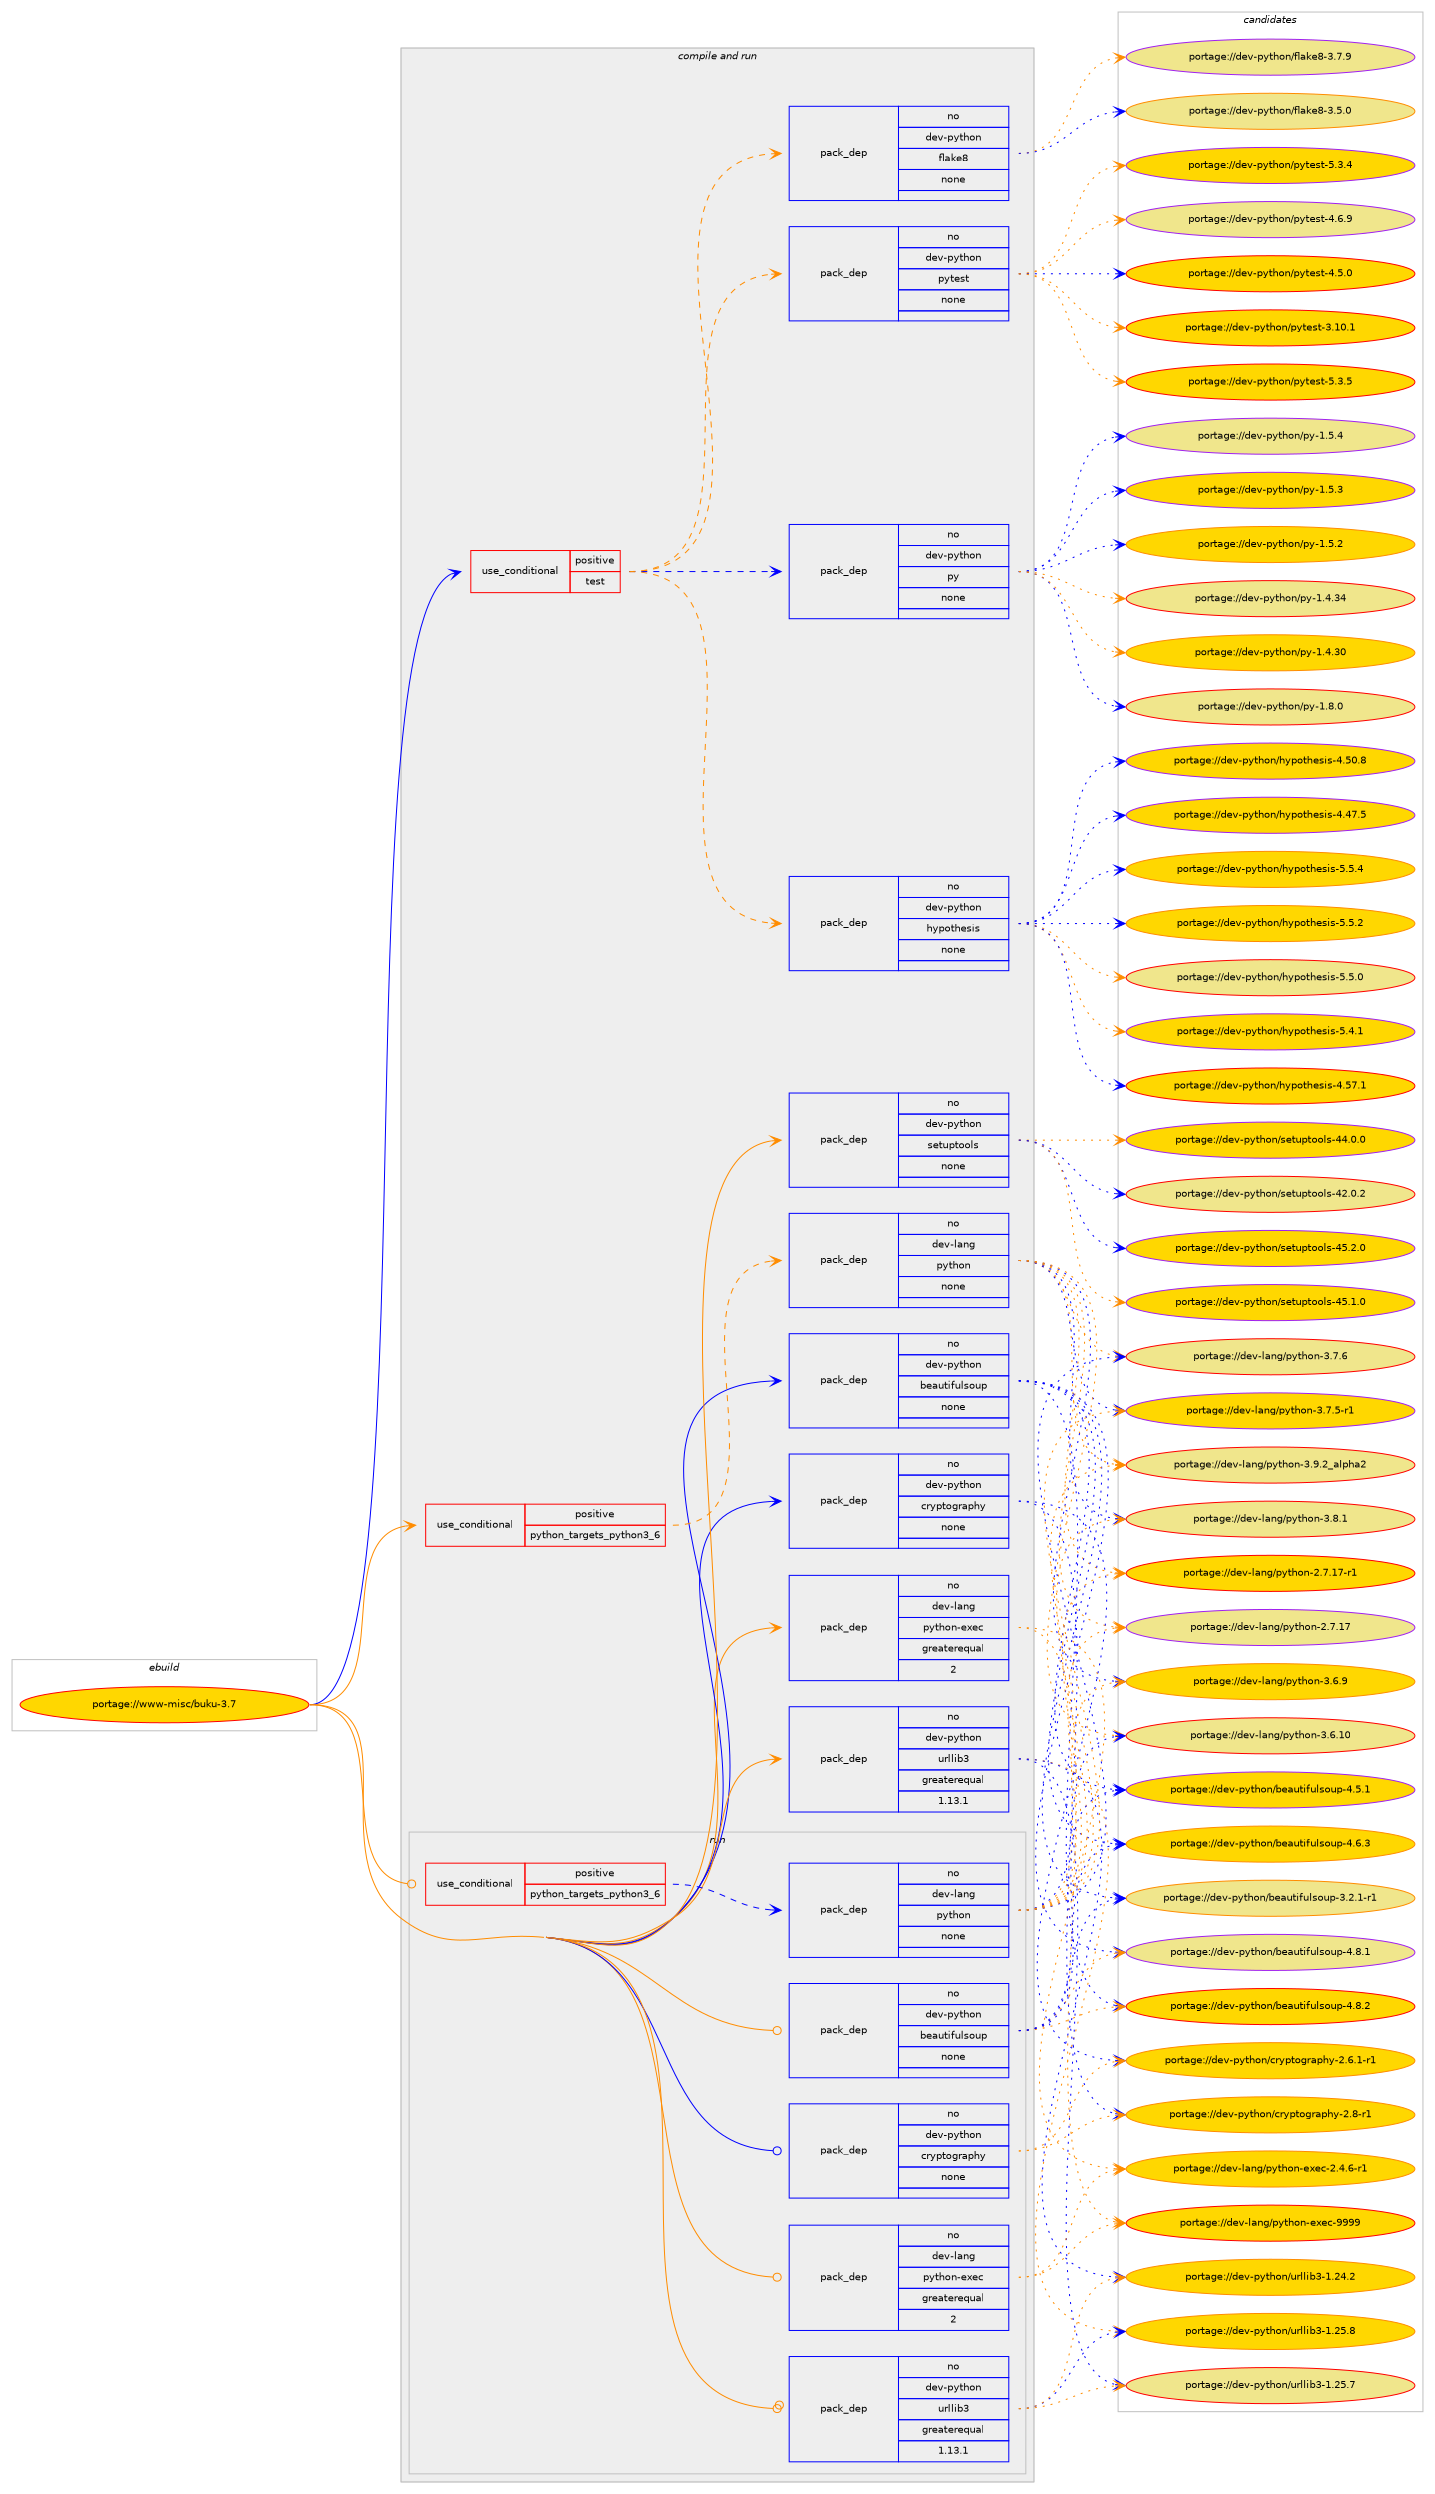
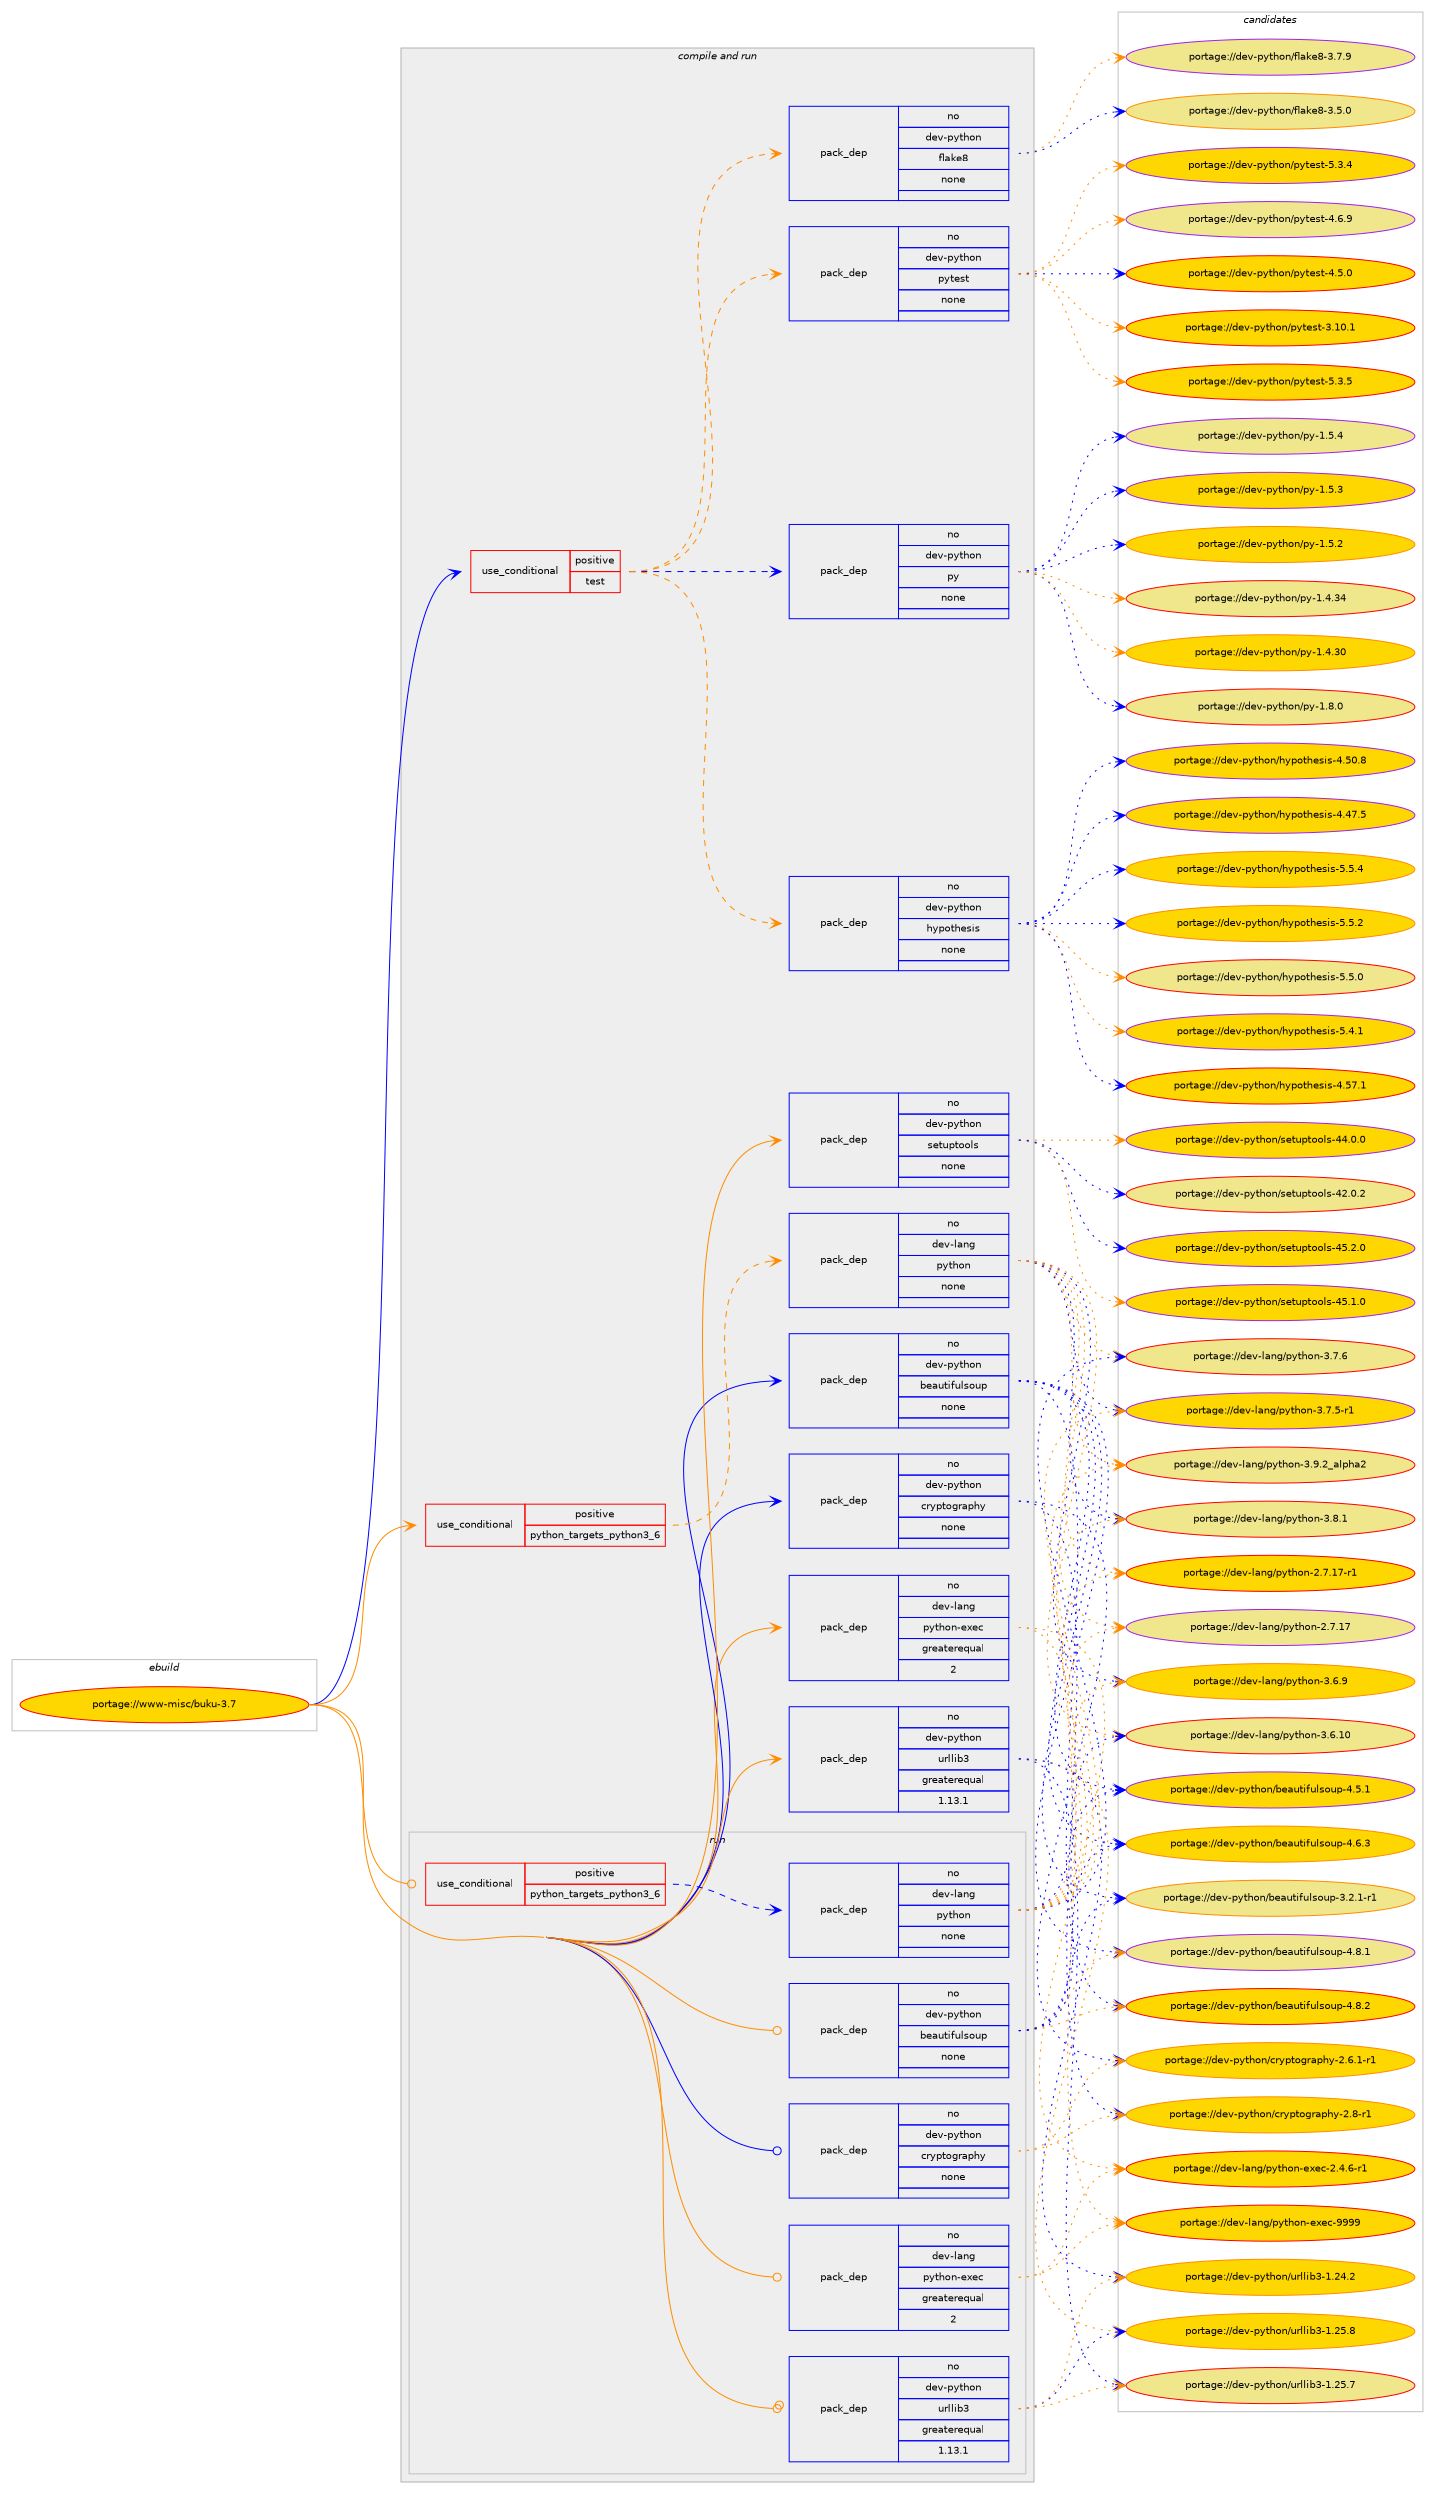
node "portage://dev-lang/python-exec-2.4.6-r1": color darkorange -> red
